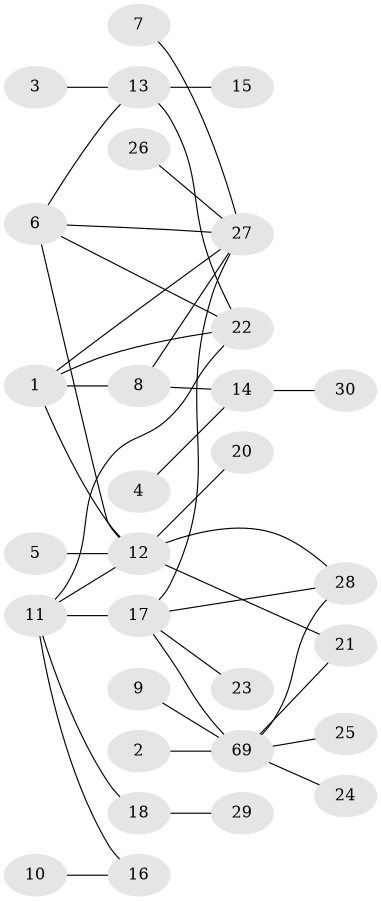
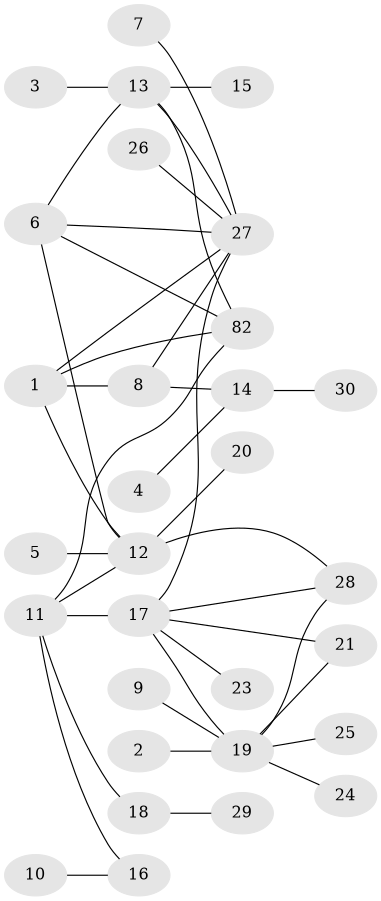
edge "13" -- "27": added
node "22": label "22" -> "82"
edge "12" -- "21": now "17" -- "21"
node "69": label "69" -> "19"
